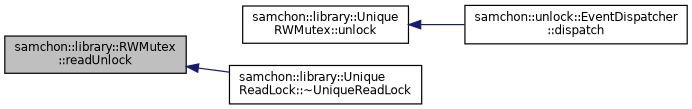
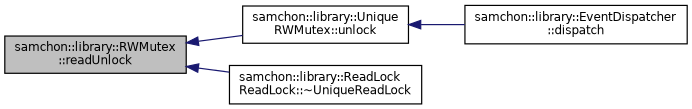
node "samchon::unlock::EventDispatcher ::dispatch": label "samchon::unlock::EventDispatcher ::dispatch" -> "samchon::library::EventDispatcher ::dispatch"
edge "samchon::library::Unique RWMutex::unlock" -> "samchon::library::RWMutex ::readUnlock": added
node "samchon::library::Unique ReadLock::~UniqueReadLock": label "samchon::library::Unique ReadLock::~UniqueReadLock" -> "samchon::library::ReadLock ReadLock::~UniqueReadLock"
